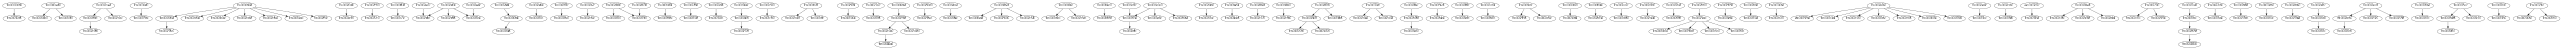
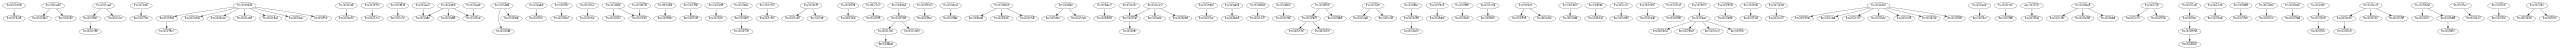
edge "fcn.00035ccc" -> "fcn.00035d88": now "fcn.00033564" -> "fcn.00035d88"
node "efe.000292b4": label "efe.000292b4" -> "fcn.000292b4"
node "cffc.0002ec60": label "cffc.0002ec60" -> "fcn.0002ec60"
edge "fcn.00030fd4" -> "fcn.00033148": now "fcn.00032844" -> "fcn.00033148"
